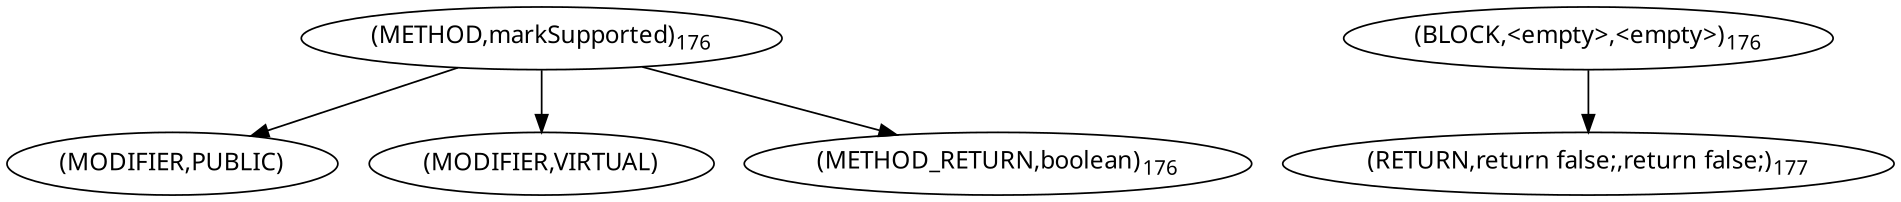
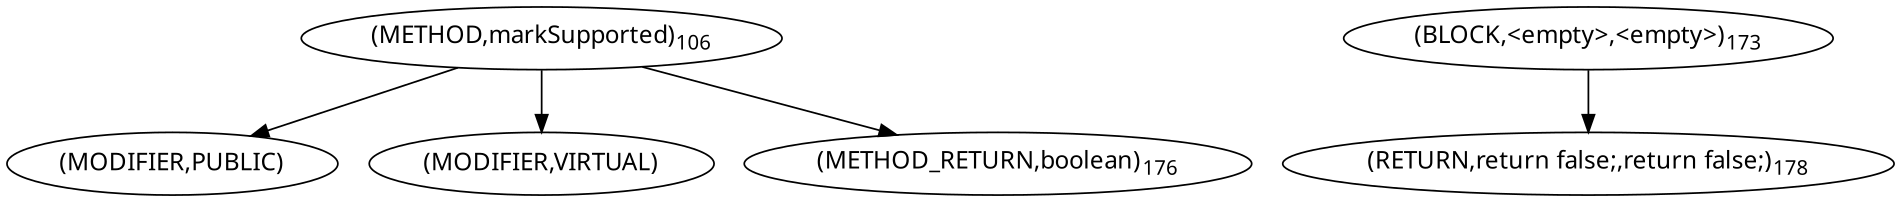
node "(METHOD,markSupported)": text "176" -> "106"
node "(BLOCK,<empty>,<empty>)": text "176" -> "173"
node "(RETURN,return false;,return false;)": text "177" -> "178"
